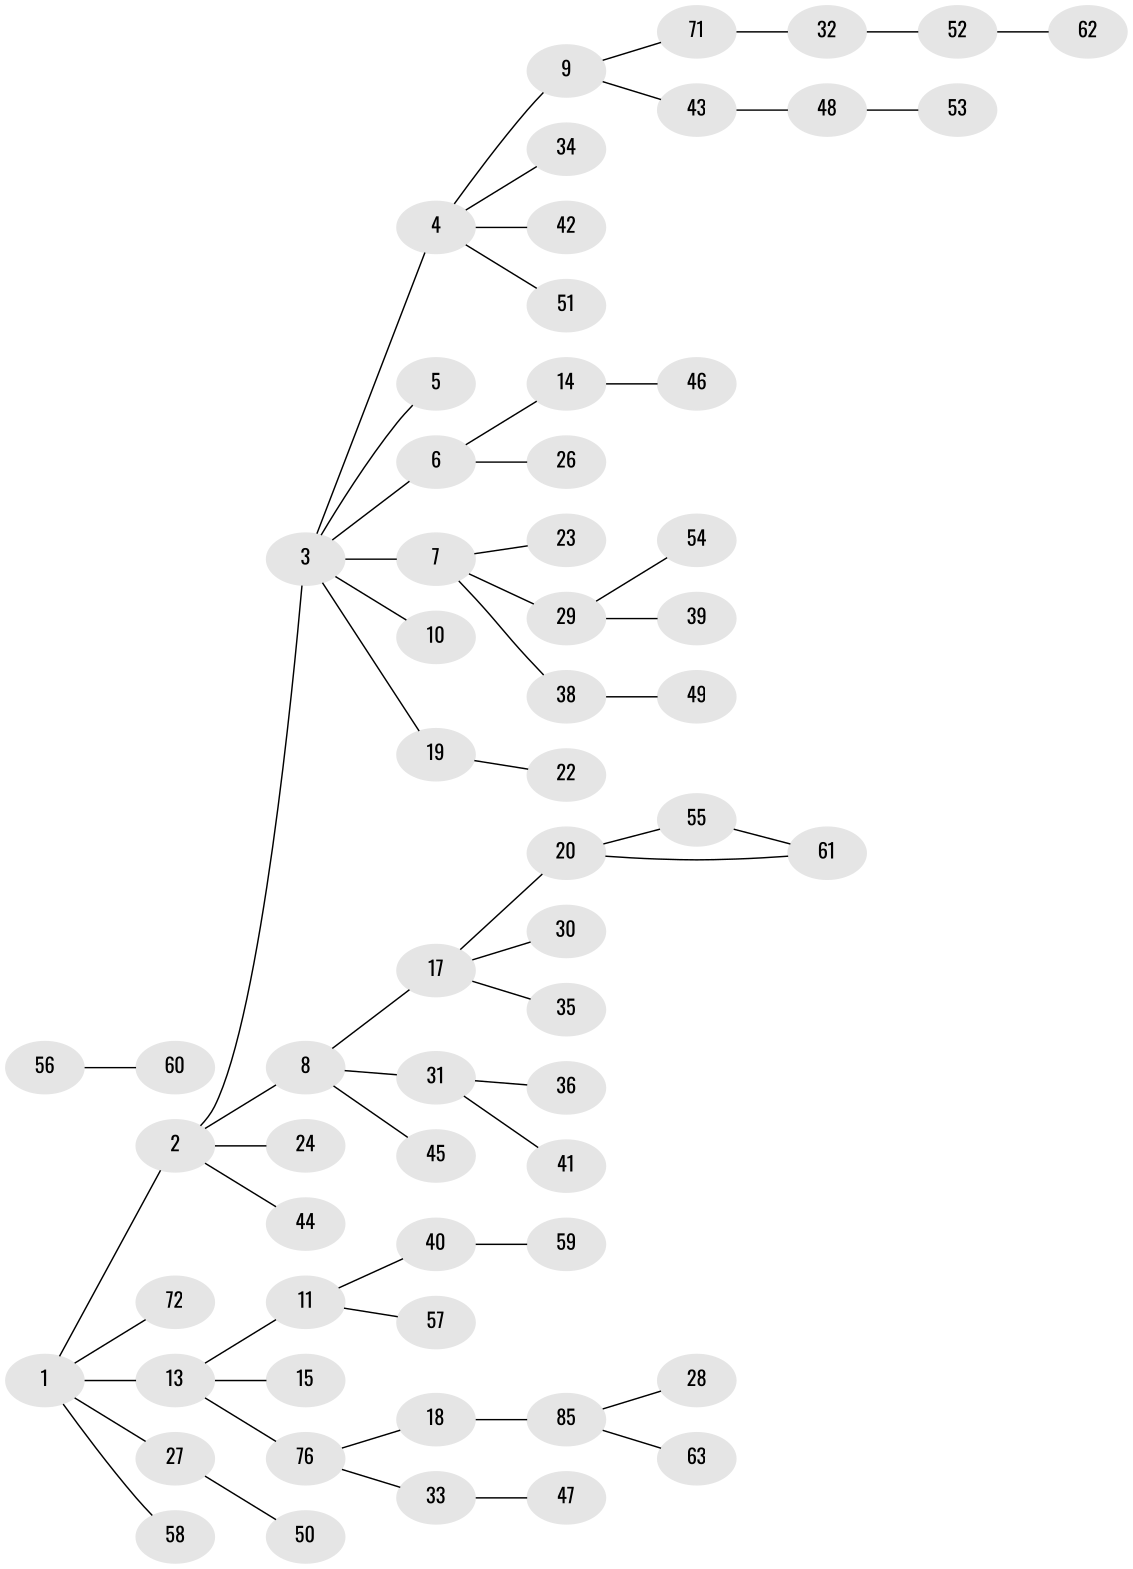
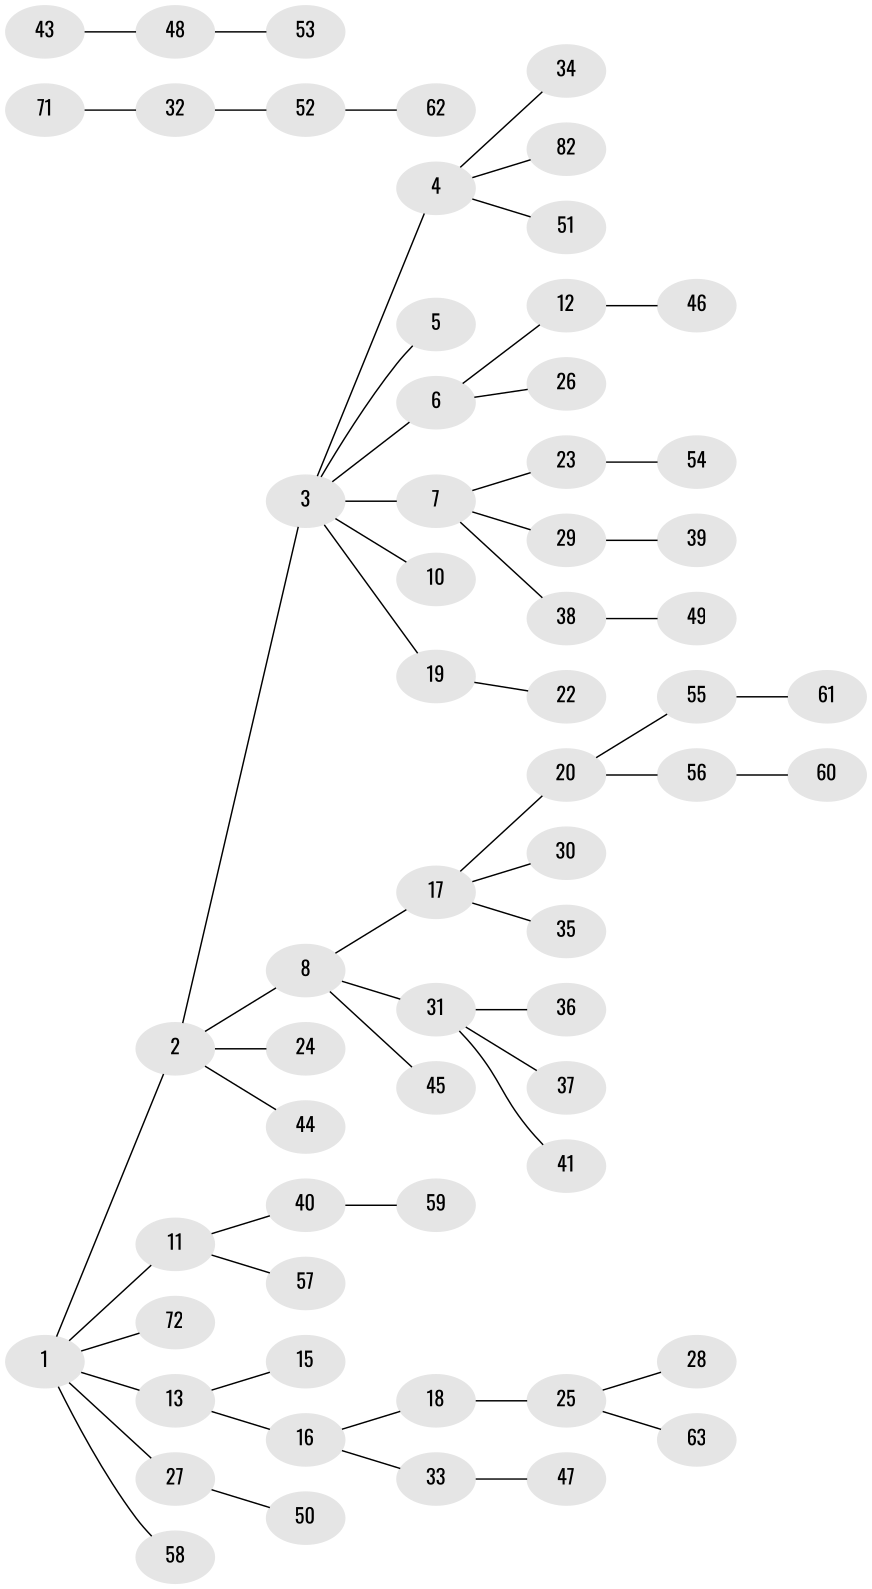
node "9": removed
node "42": label "42" -> "82"
node "14": label "14" -> "12"
edge "54" -- "29": now "54" -- "23"
edge "20" -- "61": now "20" -- "56"
node "37": added
edge "11" -- "13": now "11" -- "1"
node "85": label "85" -> "25"
node "76": label "76" -> "16"
